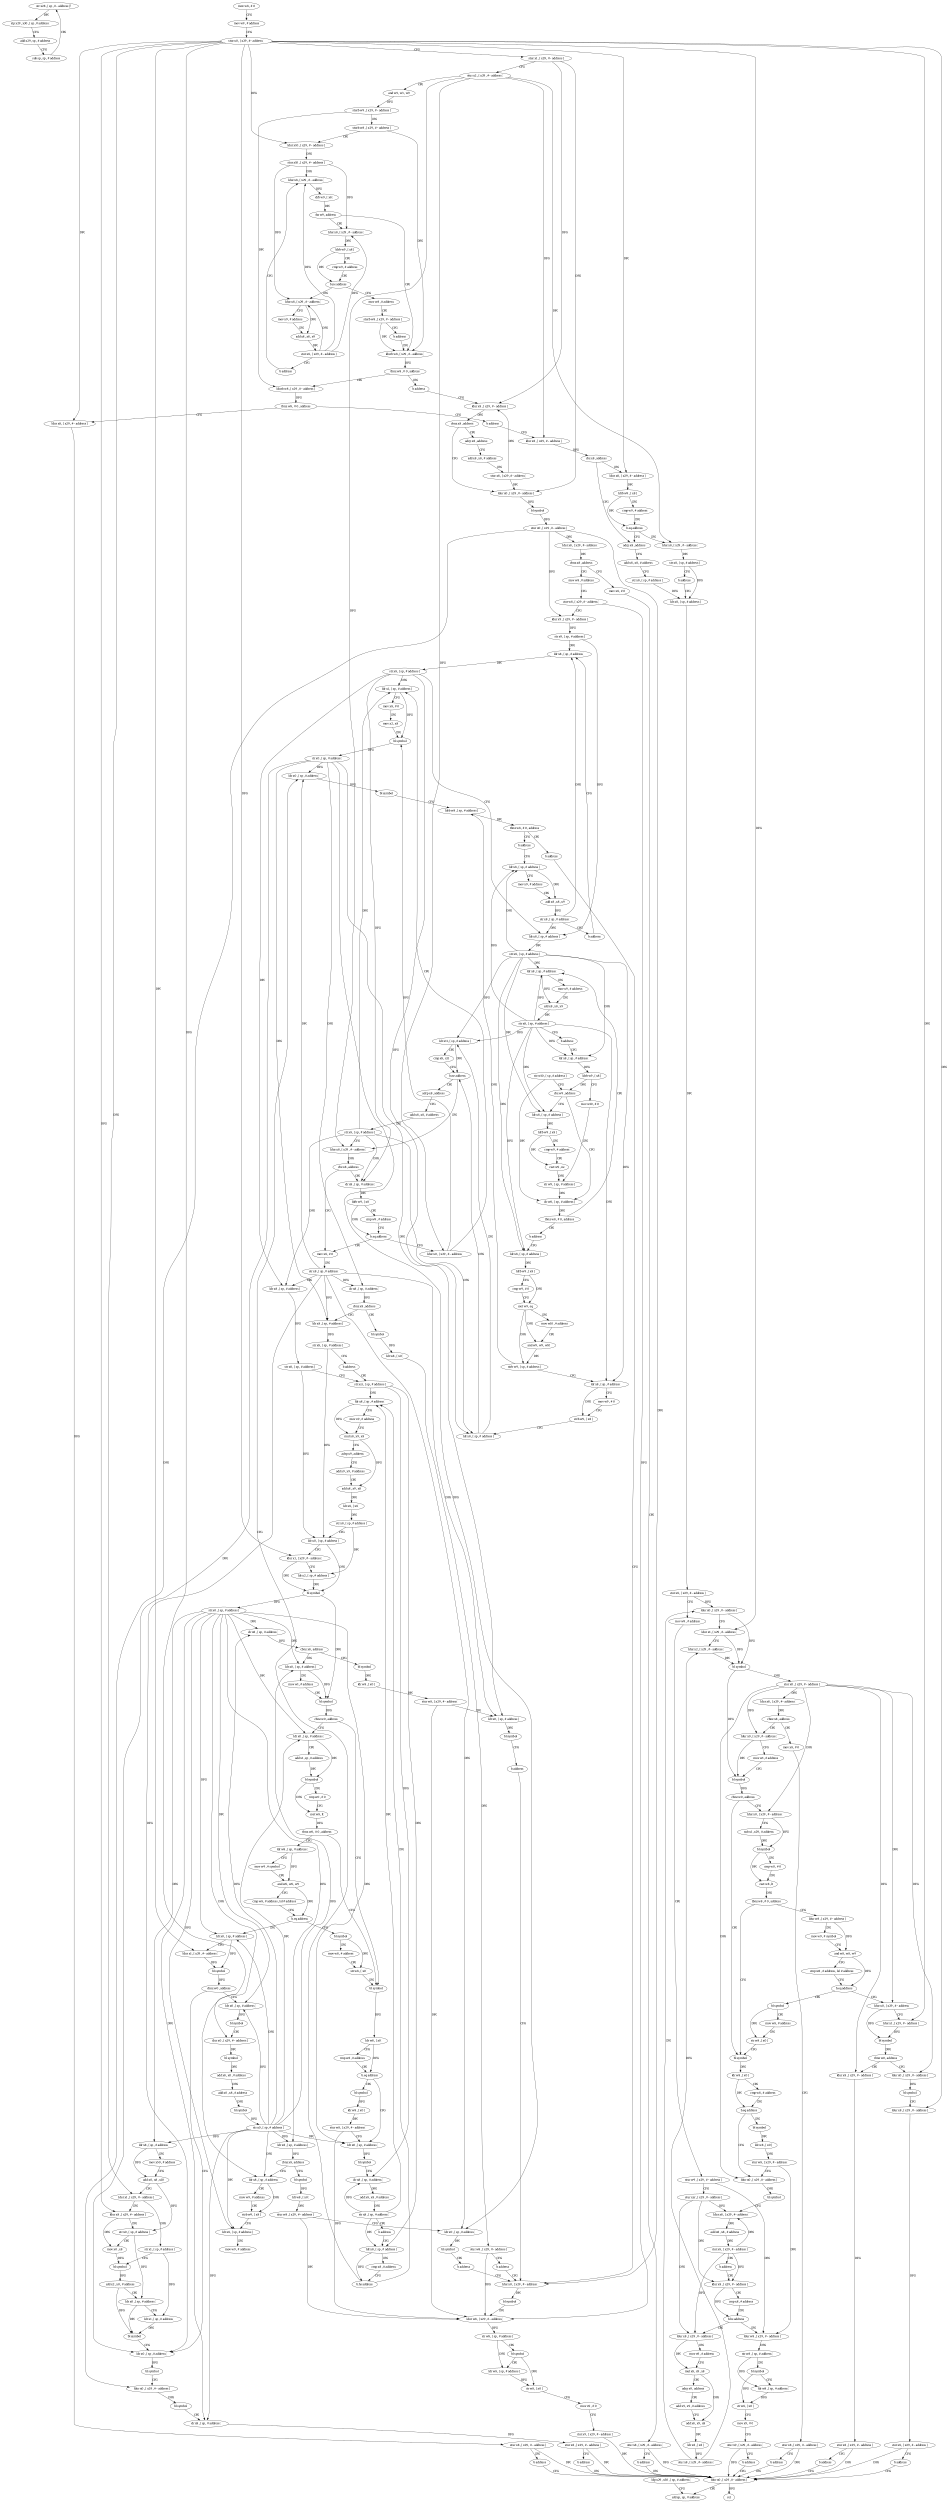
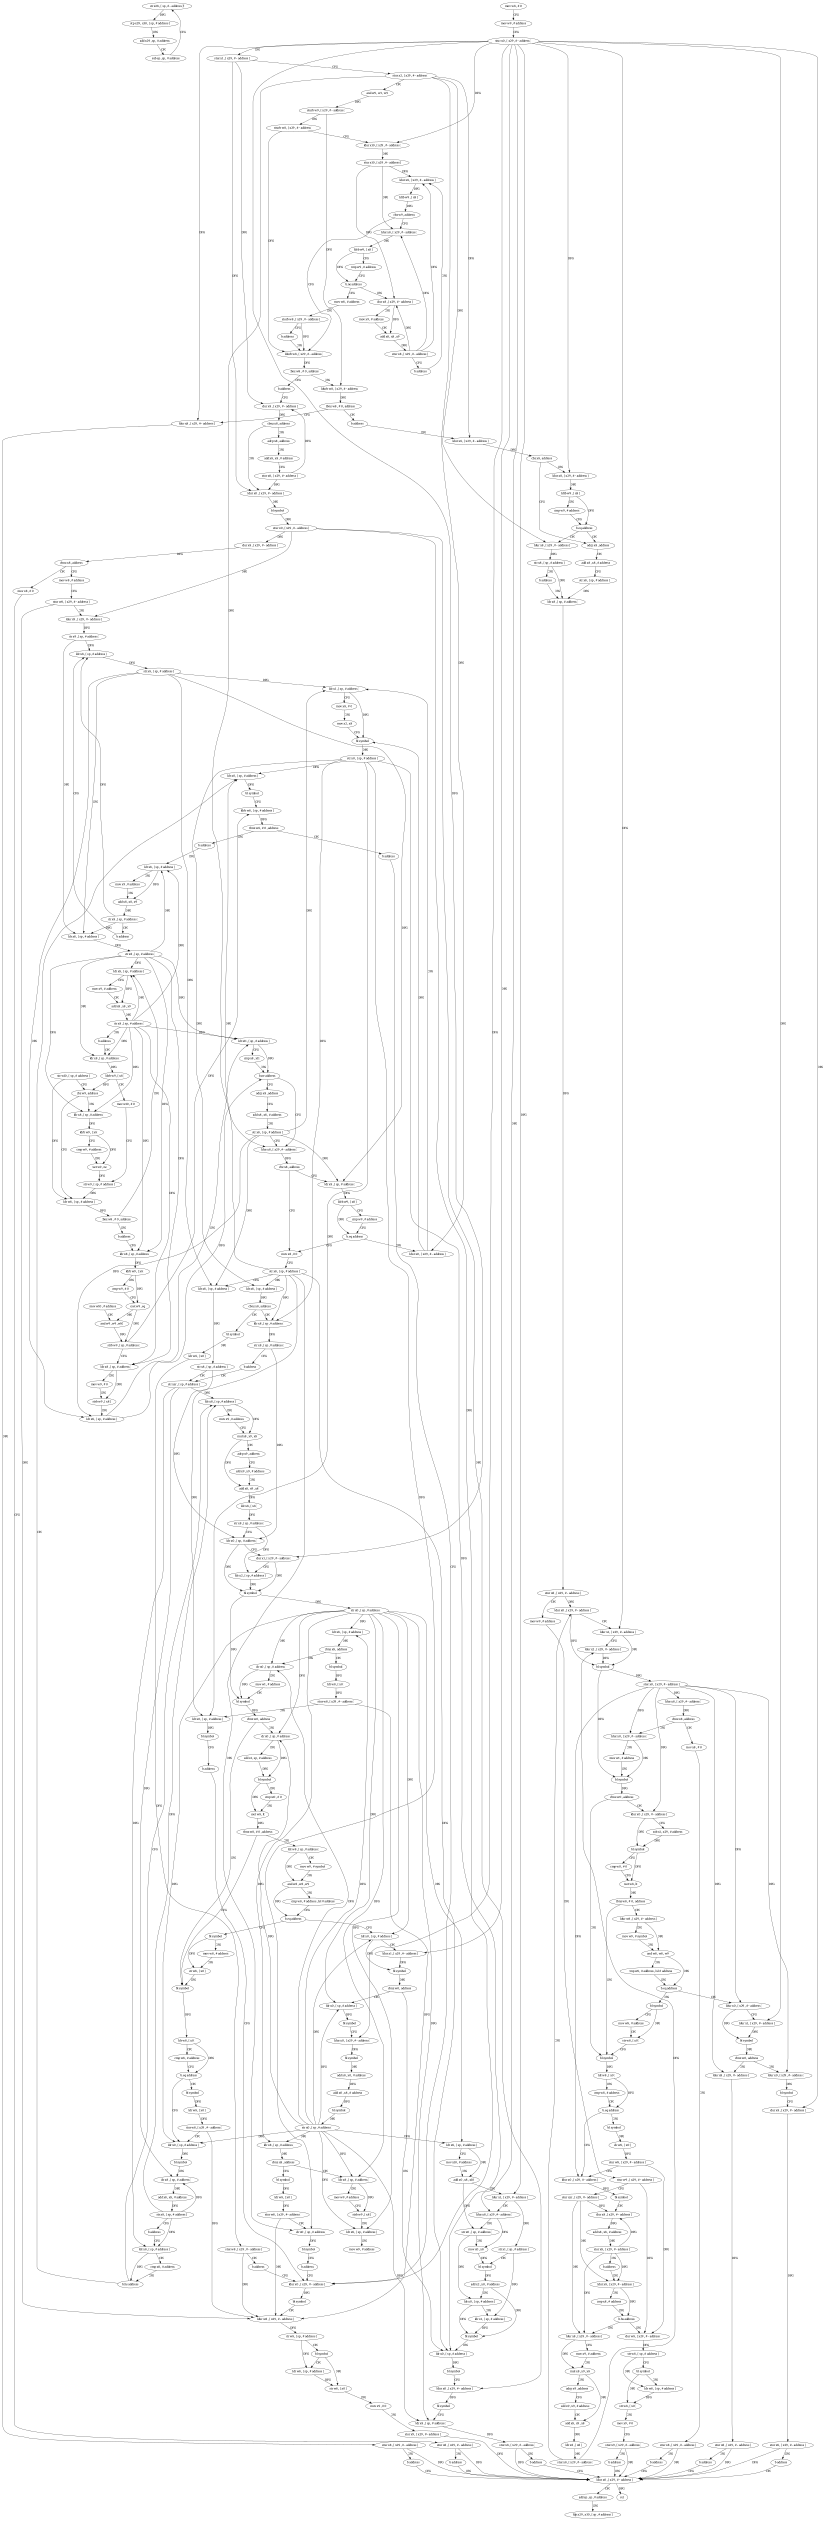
edge "cset w9 , eq" -> "mov w10 , # address": removed, label "CFG"
node "mov x50 , # address": label "mov x50 , # address" -> "mov x10 , # address"
edge "ldp x29 , x30 , [ sp , # address ]" -> "add sp , sp , # address": reversed
